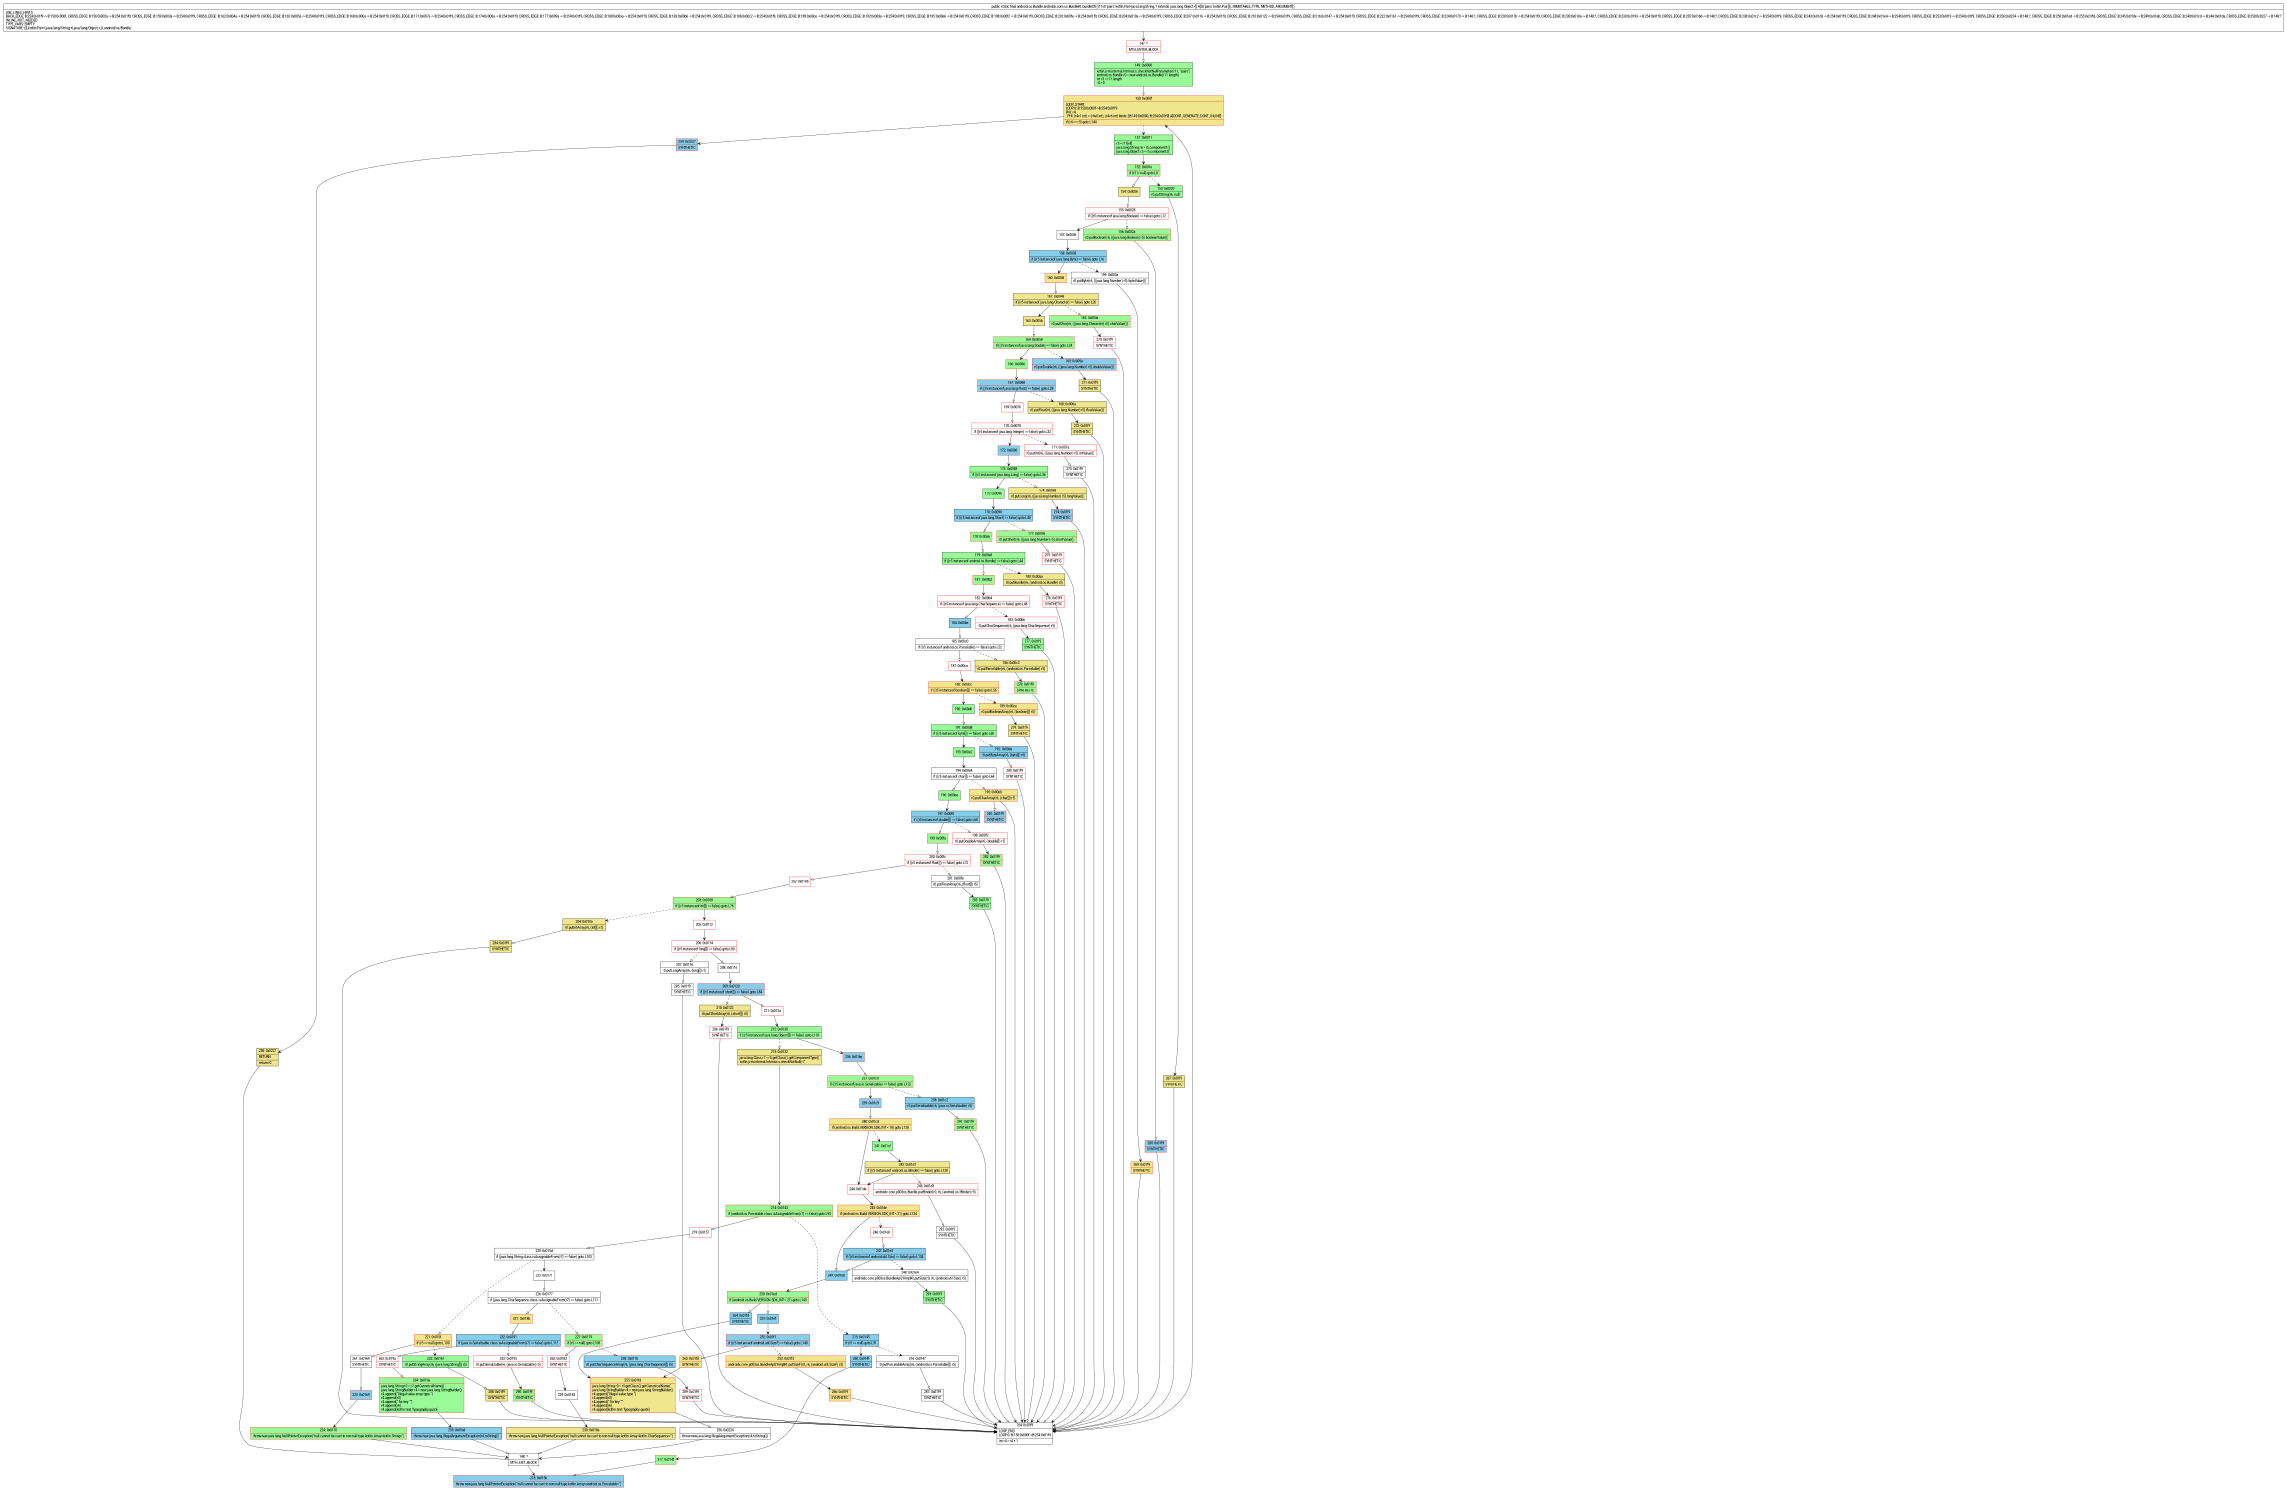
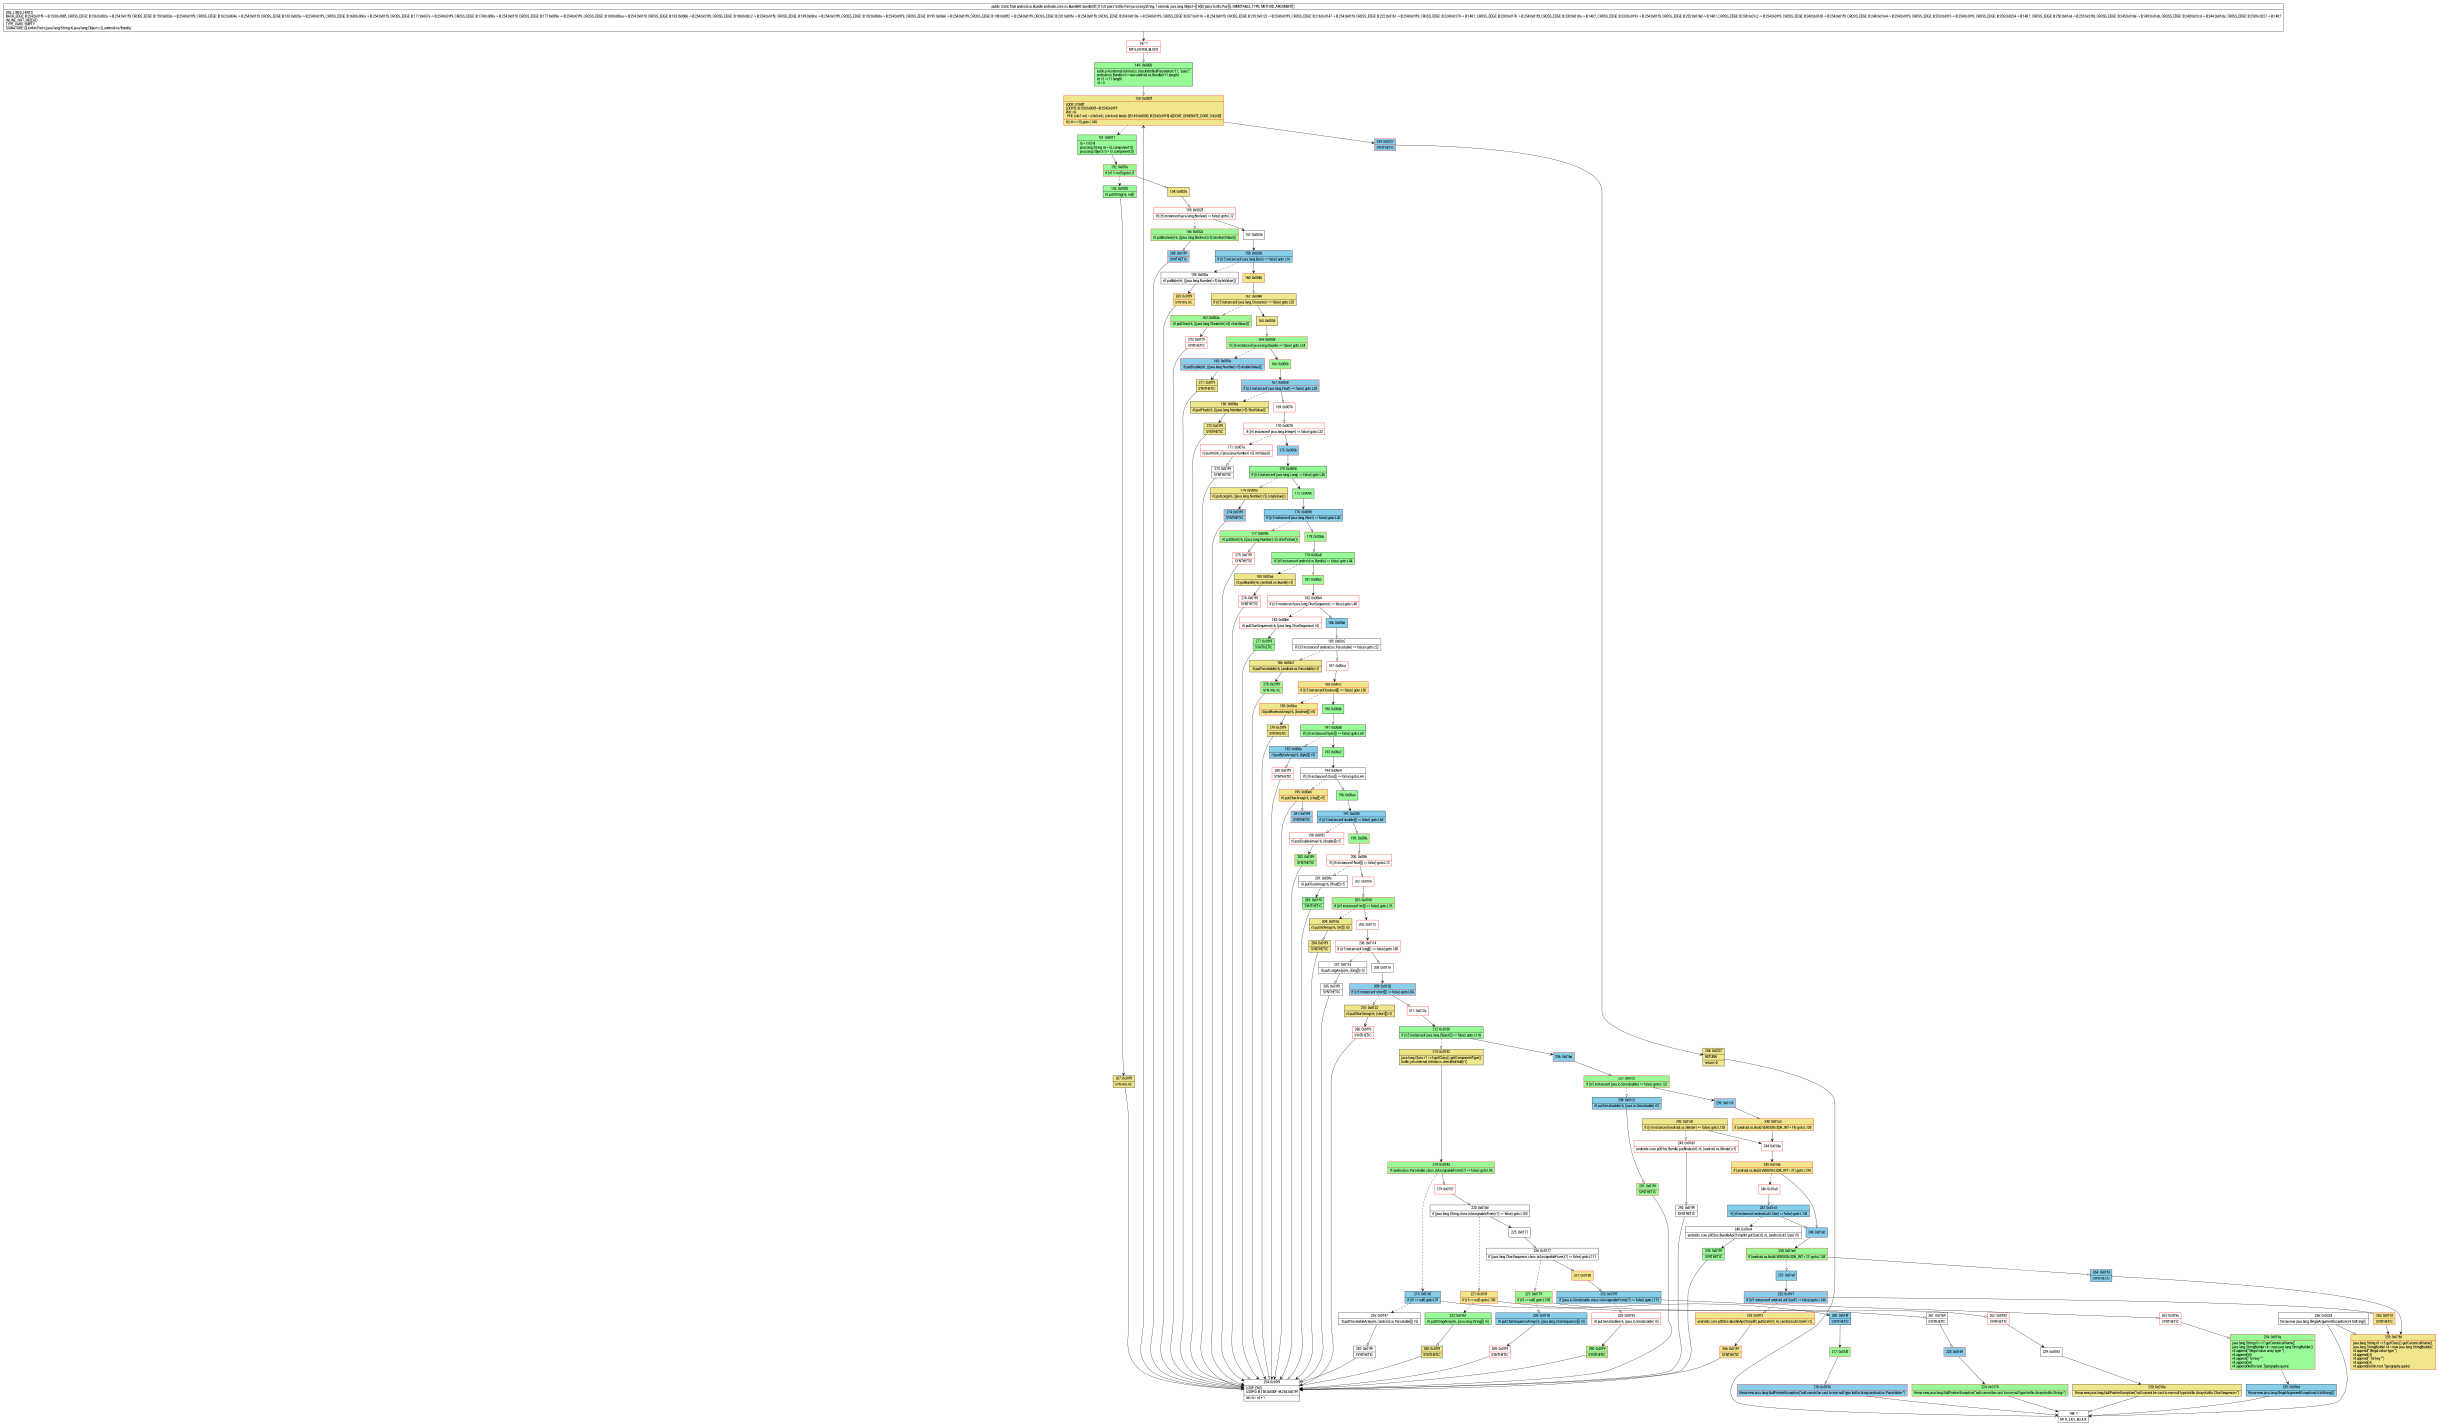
node "241: 0x01cf": removed
edge "255: 0x01fd" -> "256: 0x0224": reversed
edge "148: ?" -> "218: 0x0156": reversed
